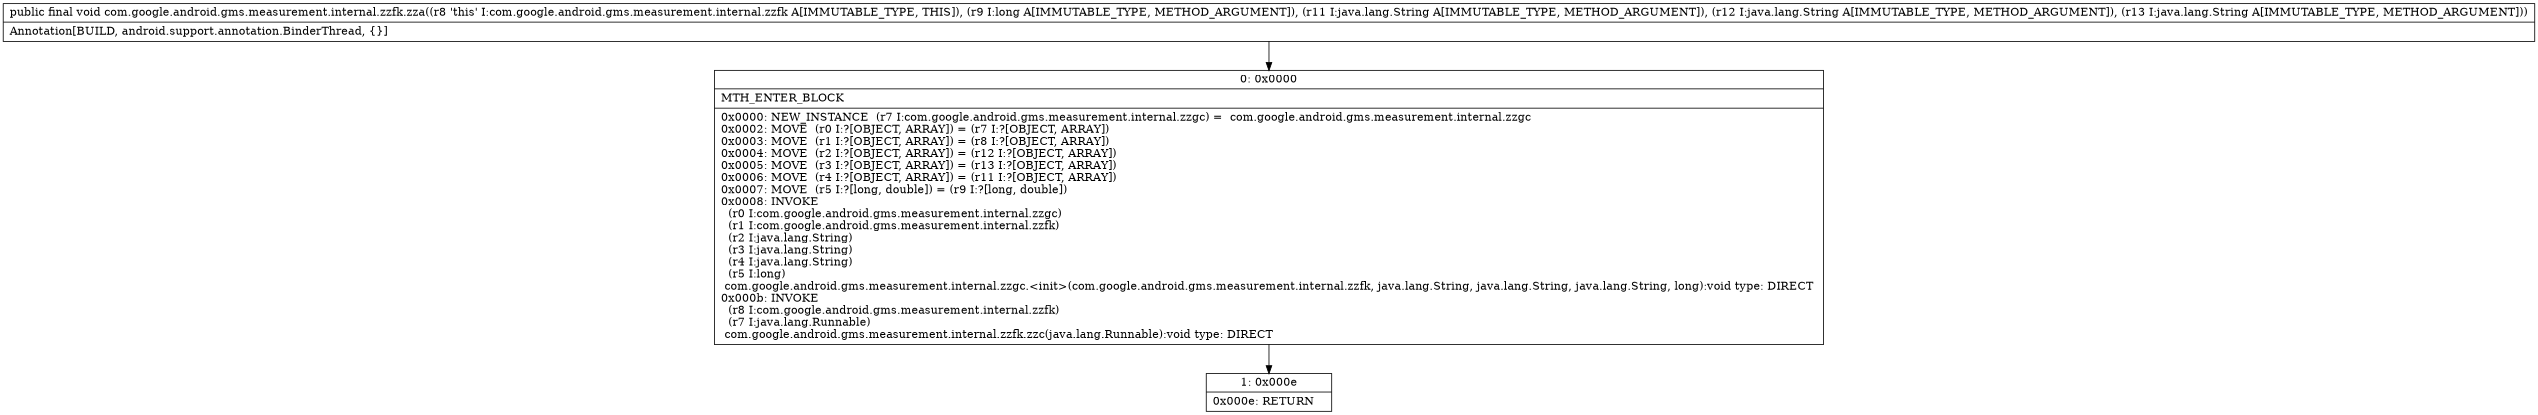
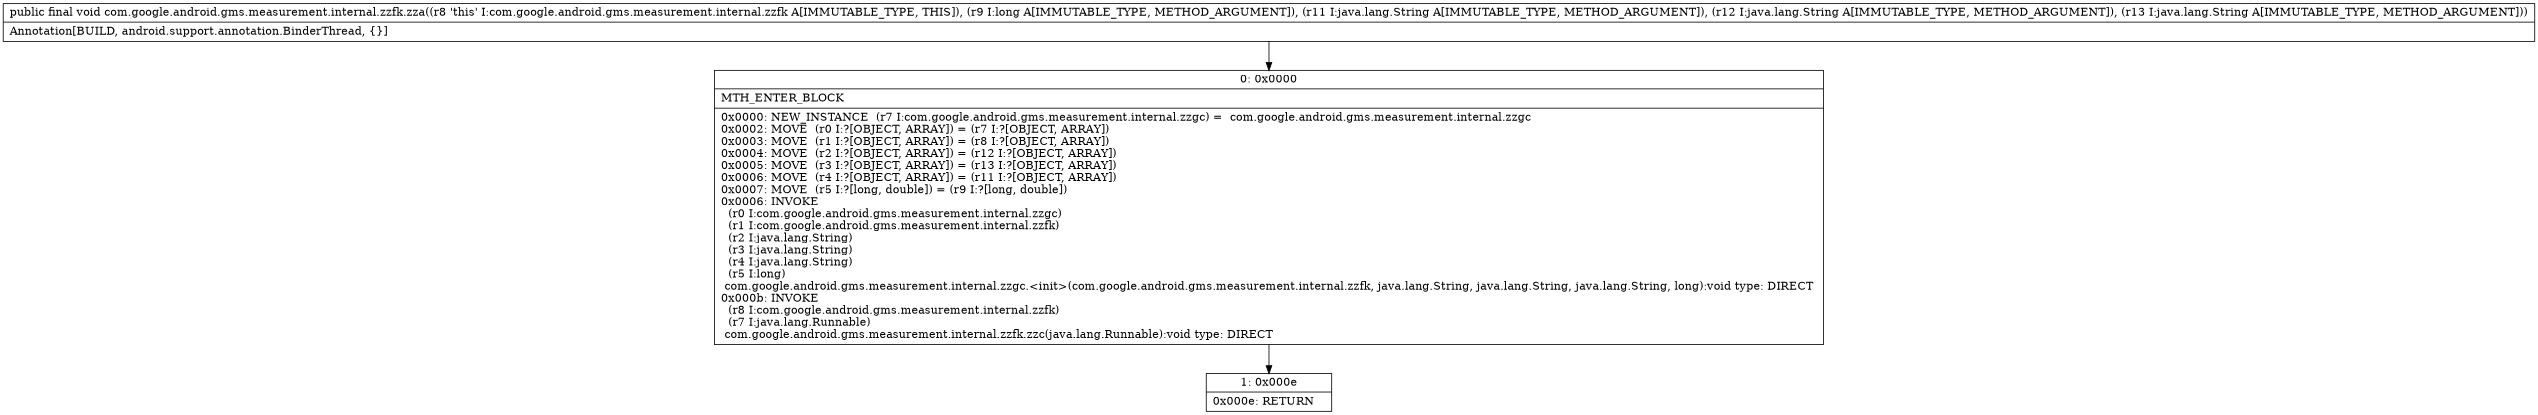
node "0: 0x0000": text "0x0008: INVOKE" -> "0x0006: INVOKE"
